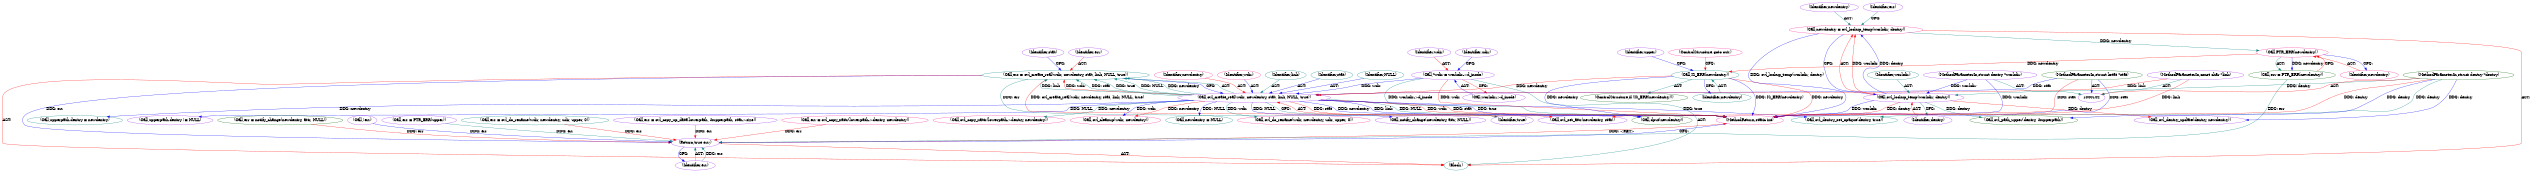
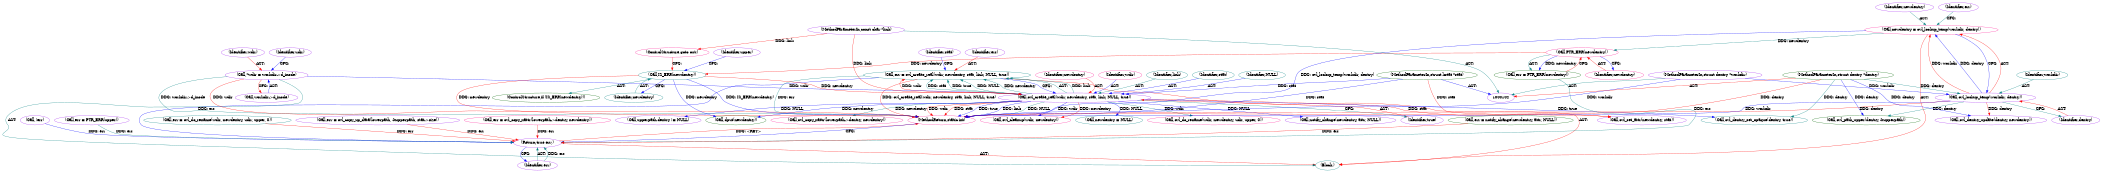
edge "(MethodParameterIn,const char *link)" -> "(MethodReturn,static int)": now "(MethodParameterIn,const char *link)" -> "(ControlStructure,goto out;)"
node "(Call,upperpath.dentry = newdentry)": removed
